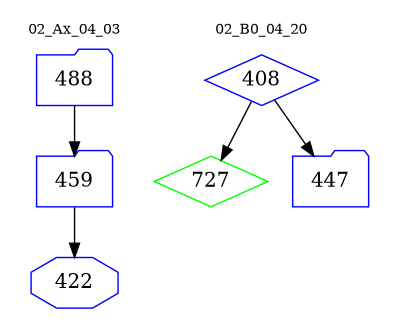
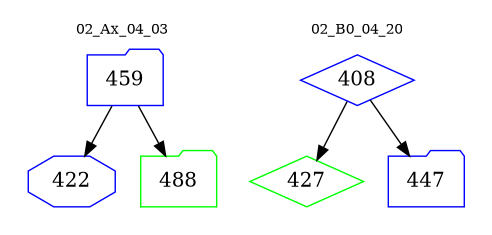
node "488": color blue -> green
edge "488" -> "459": reversed
node "727": label "727" -> "427"
